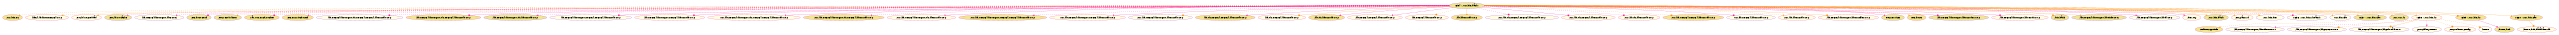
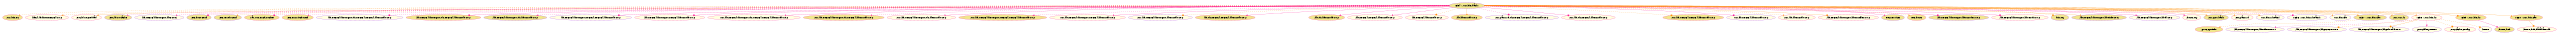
node "/etc/resolv.linux": label "/etc/resolv.linux" -> "/etc/resolv.conf"
node "/lib/tls/x86_64/libnss_db.so.2": removed
node "/usr/lib/tls/x86_64/x86_64/libnss_db.so.2": label "/usr/lib/tls/x86_64/x86_64/libnss_db.so.2" -> "/usr/passwd/tls/x86_64/x86_64/libnss_db.so.2"
node "/usr/lib/tls/libnss_db.so.2": removed
node "/bin/bash": label "/bin/bash" -> "/bin/tty"
node "/dev/tty": label "/dev/tty" -> "/hosts/tty"
node "/usr/bin/bash": label "/usr/bin/bash" -> "/usr/gnu/bash"
node "/usr/bin/dev": label "/usr/bin/dev" -> "/usr/bin/whoami"
node "/selinux/cpuinfo": label "/selinux/cpuinfo" -> "/proc/cpuinfo"
node "/etc/selinux/config": label "/etc/selinux/config" -> "/etc/cache/config"
